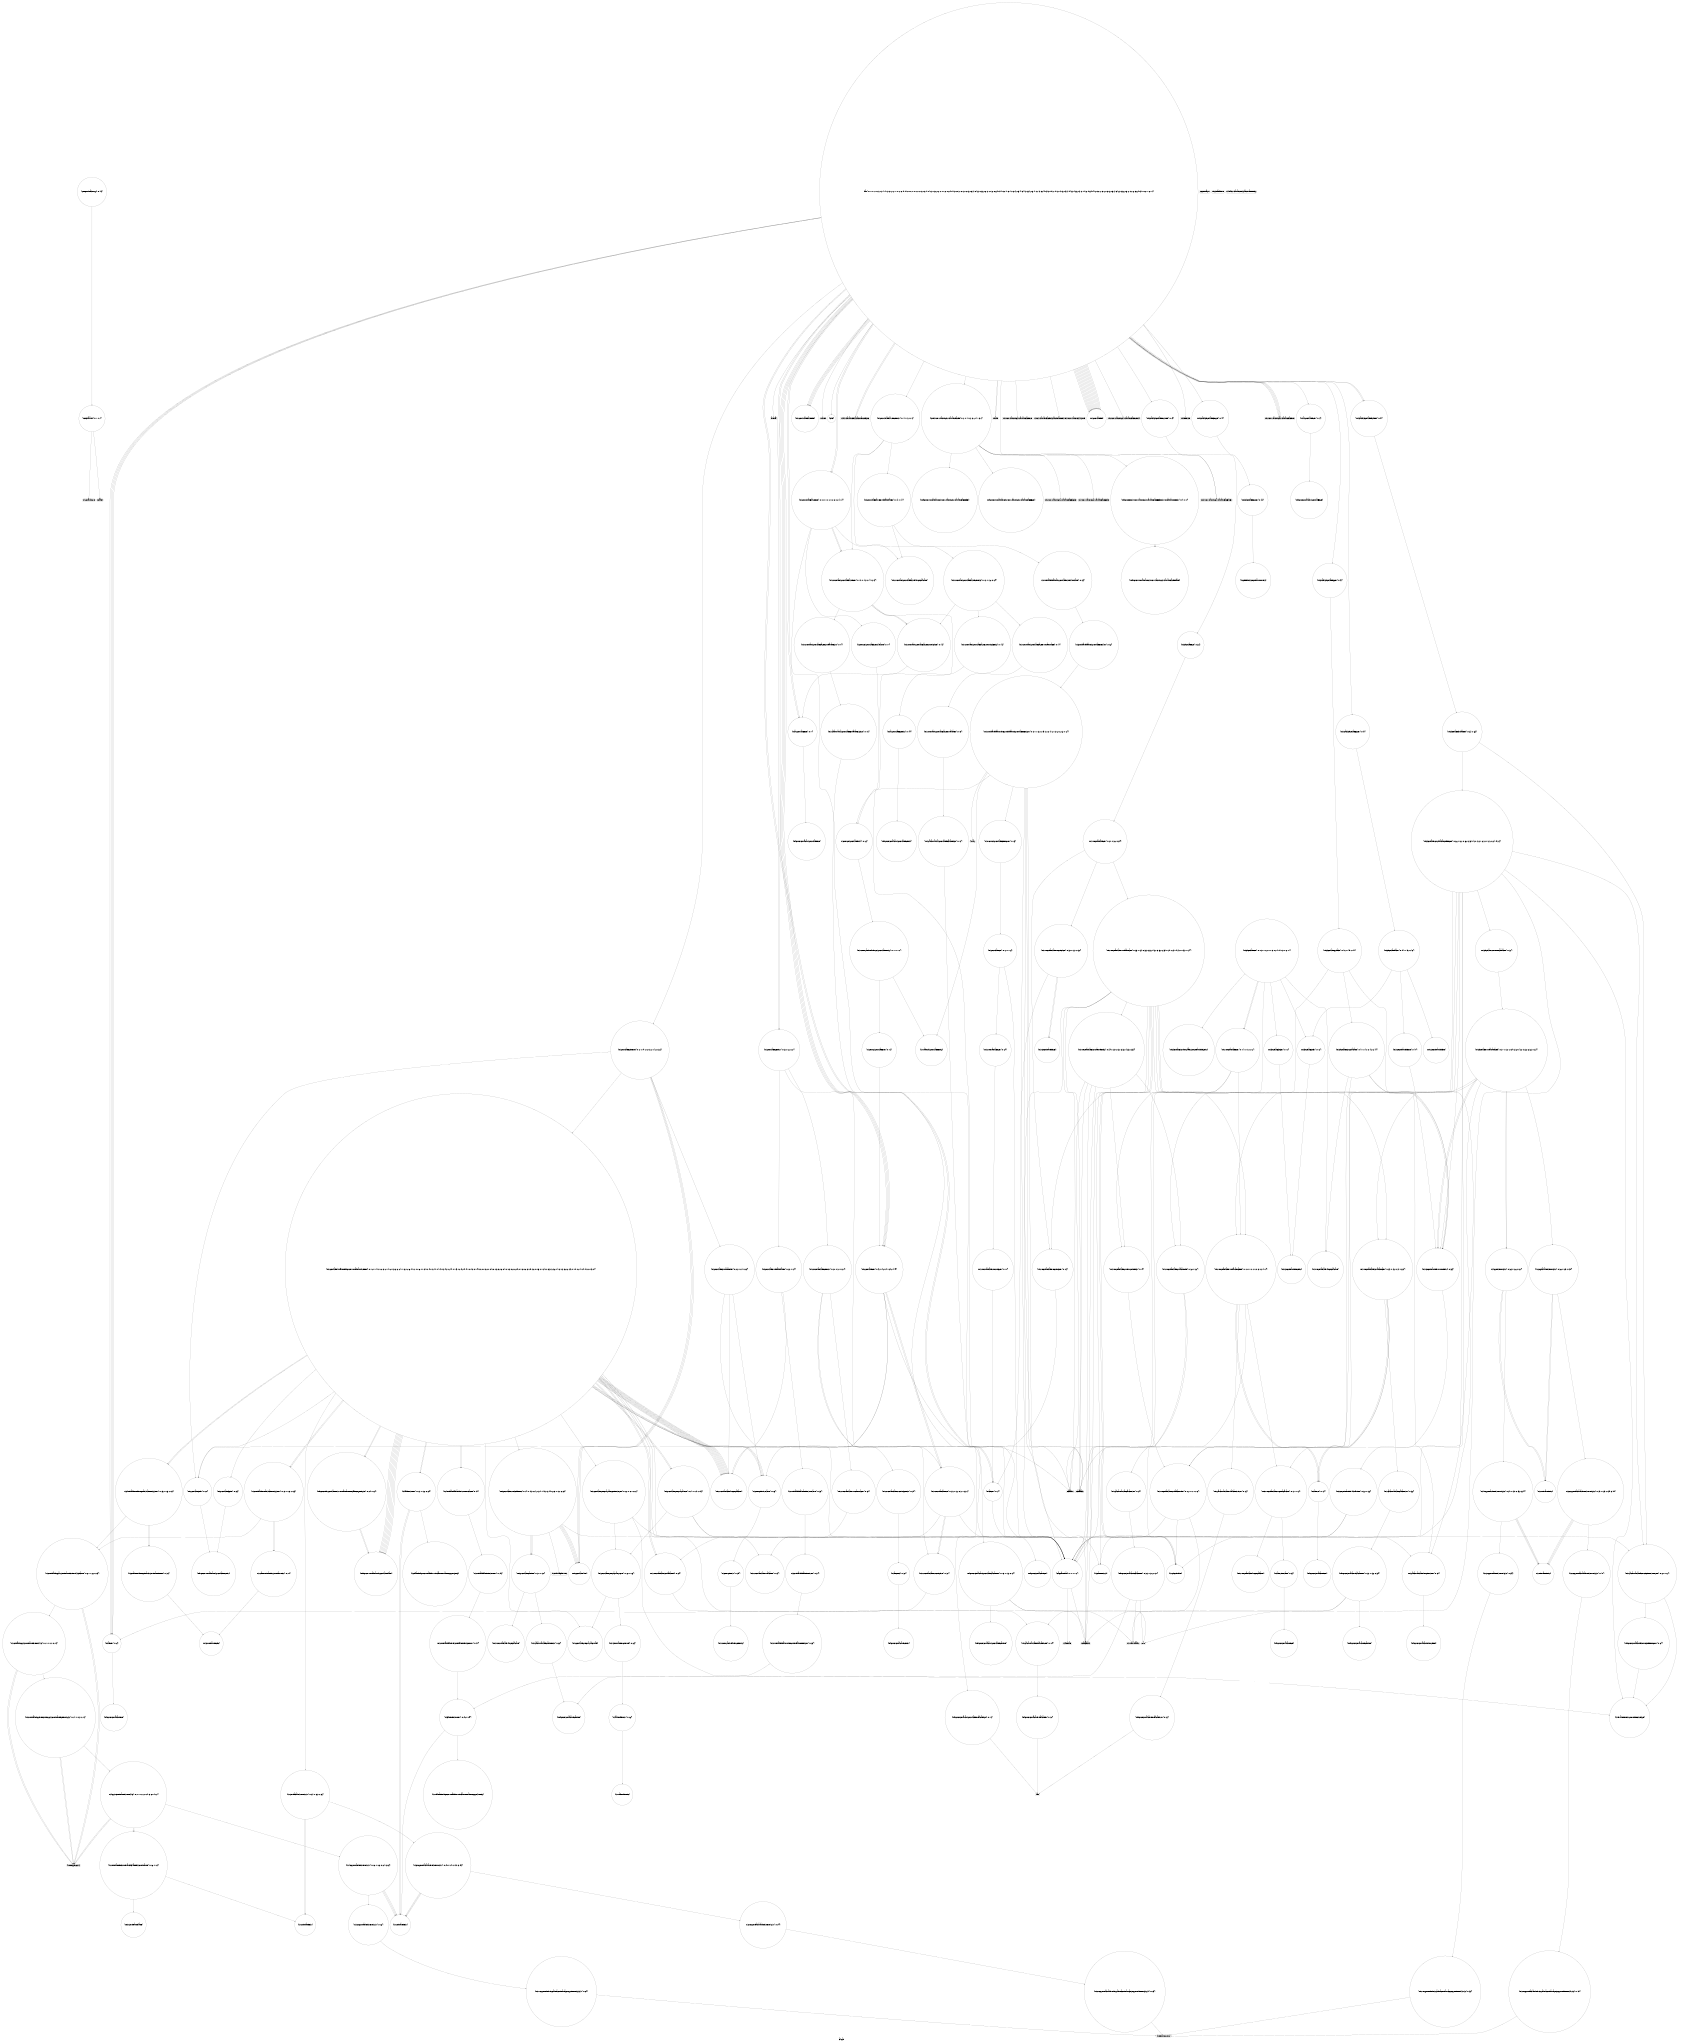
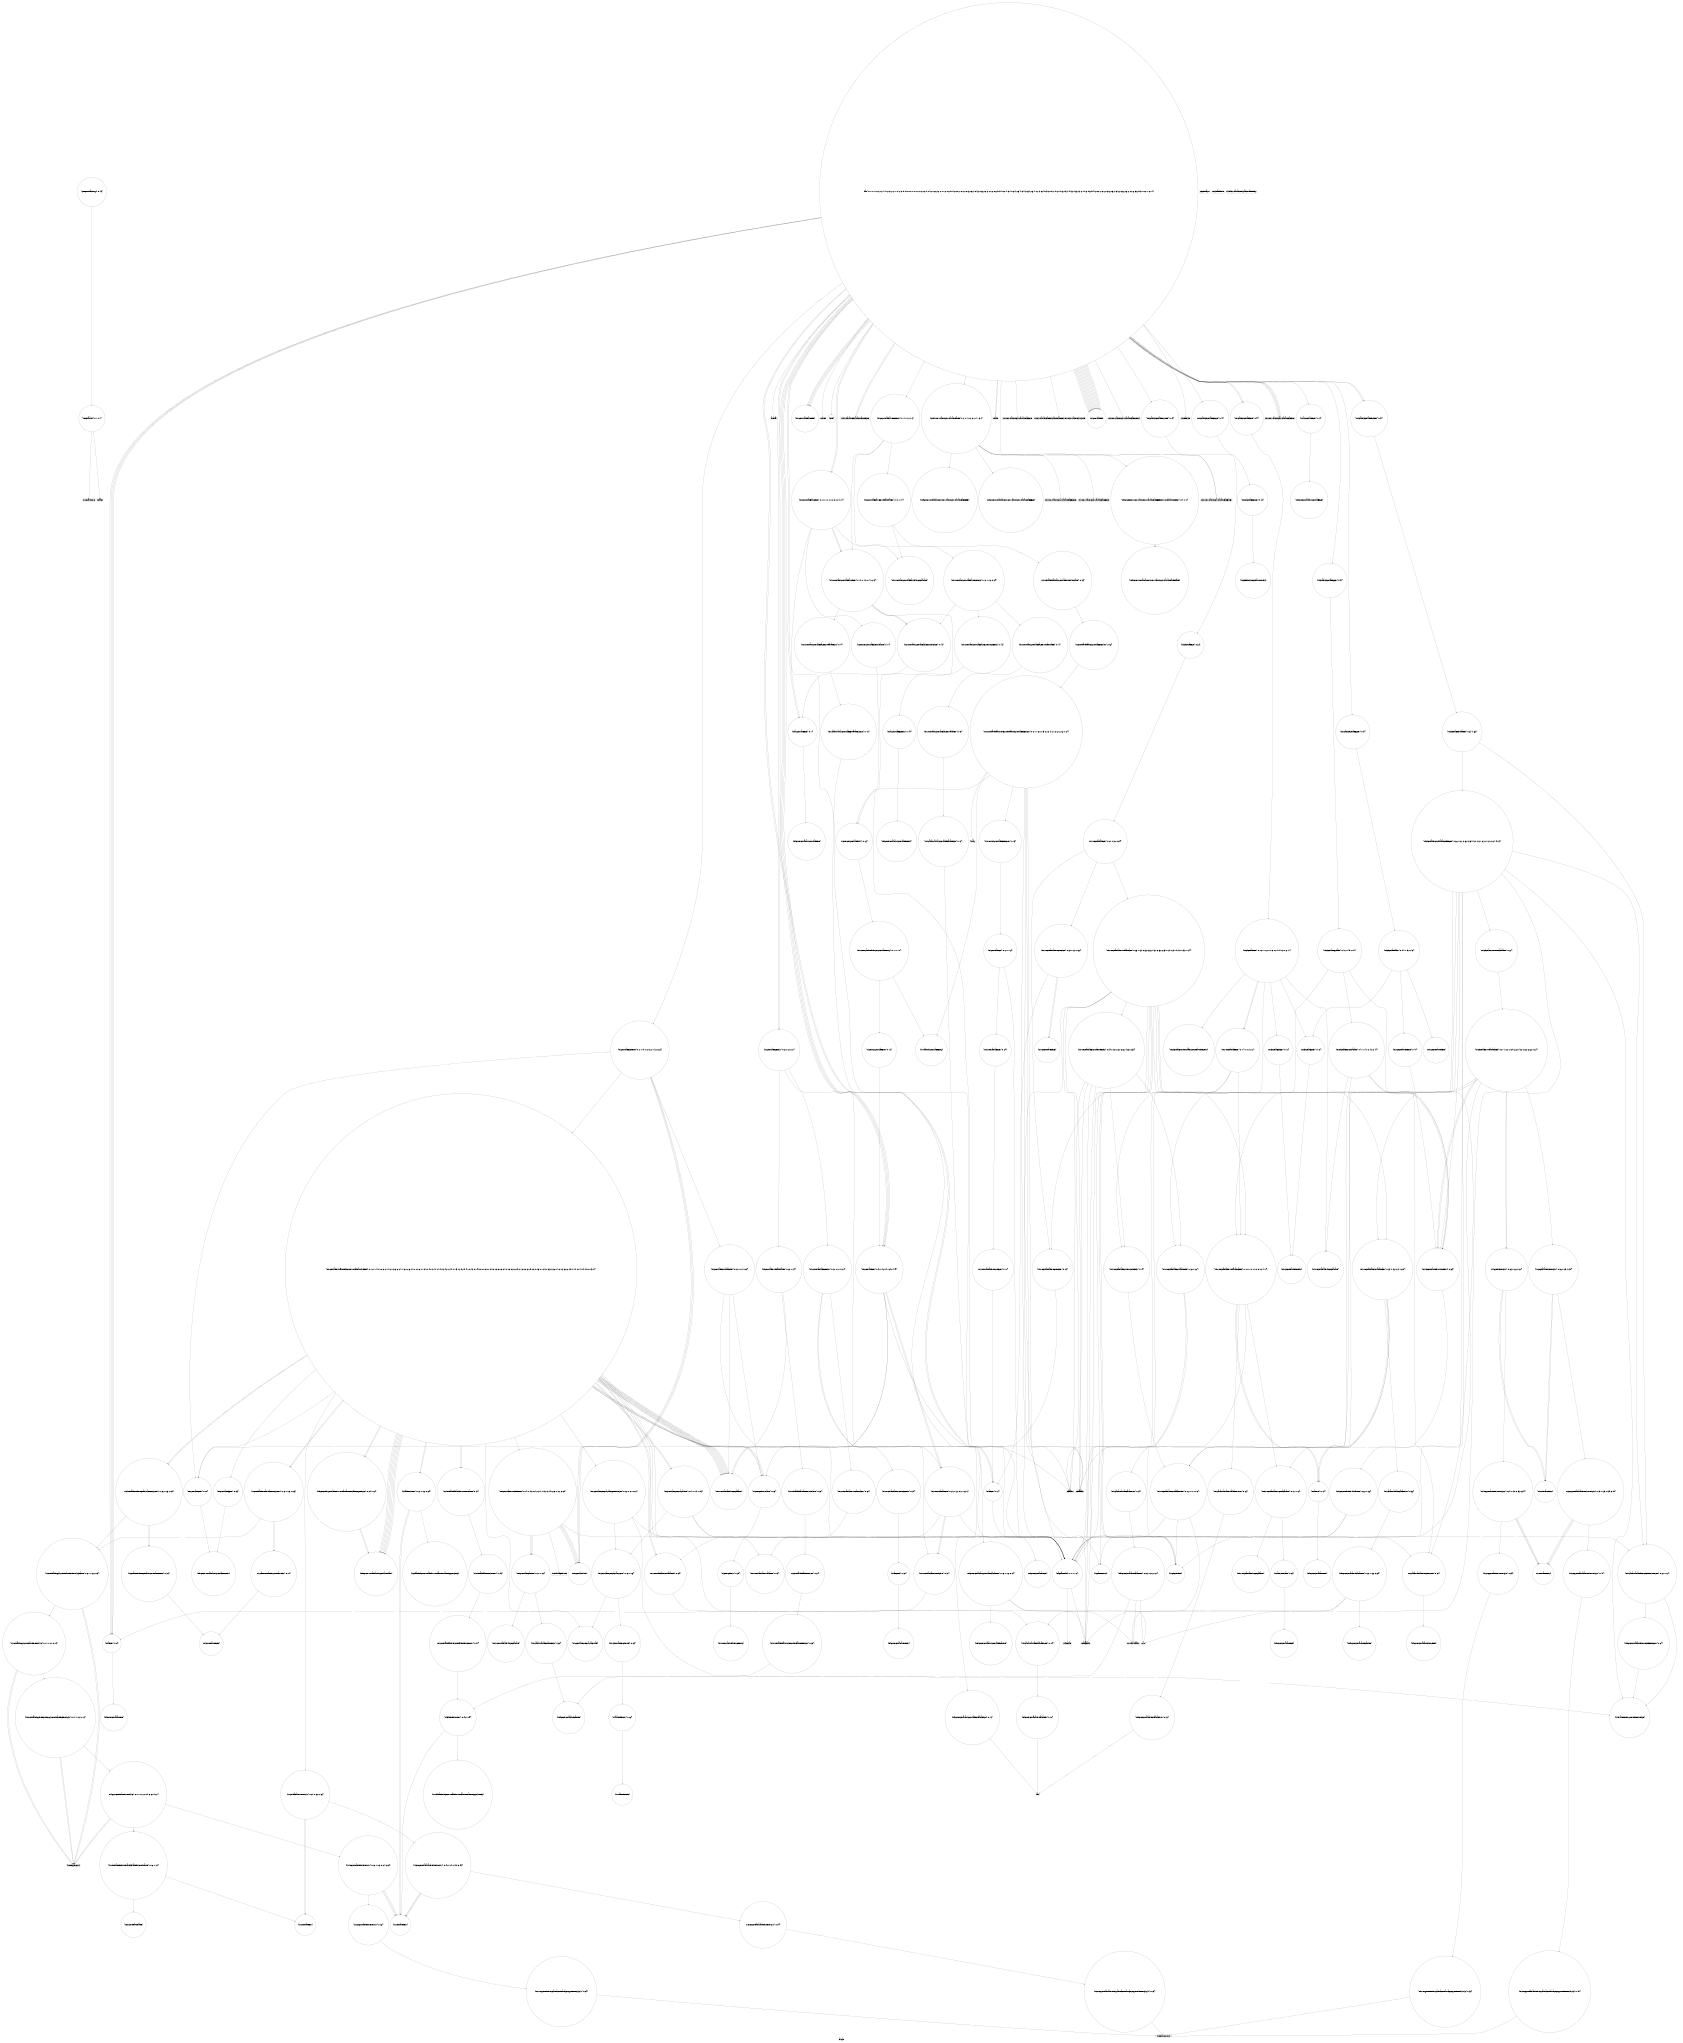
node "{_ZNSt5stackIiSt5dequeIiSaIiEEED2Ev|{<s0>94}}": added
